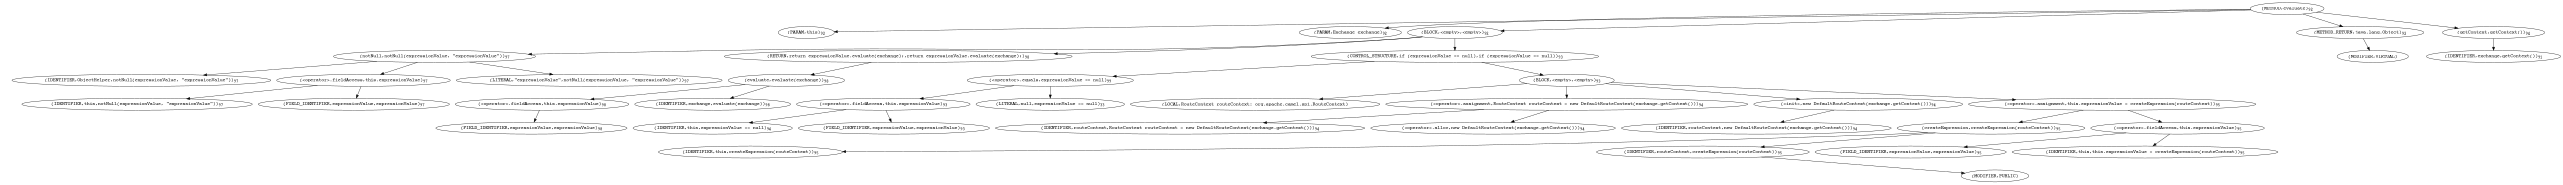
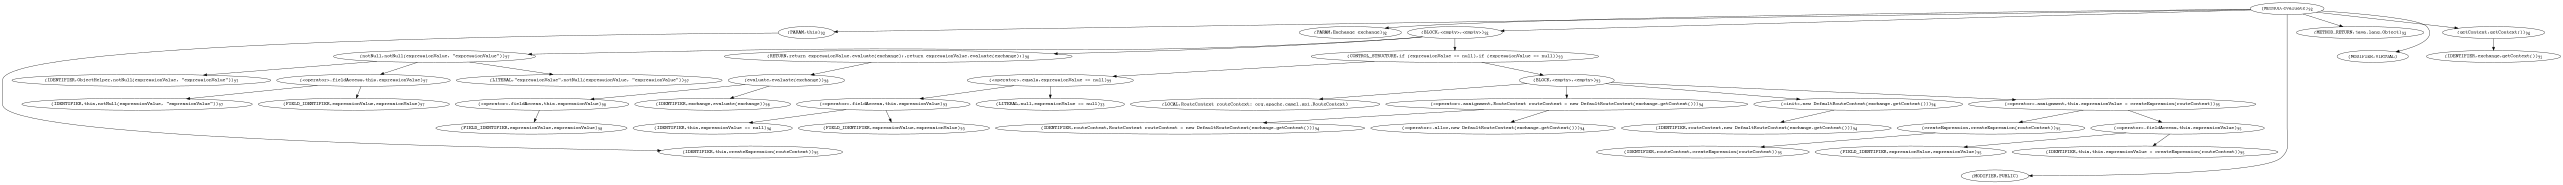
edge "(METHOD_RETURN,java.lang.Object)" -> "(MODIFIER,VIRTUAL)": now "(METHOD,evaluate)" -> "(MODIFIER,VIRTUAL)"
edge "(createExpression,createExpression(routeContext))" -> "(IDENTIFIER,this,createExpression(routeContext))": now "(PARAM,this)" -> "(IDENTIFIER,this,createExpression(routeContext))"
edge "(IDENTIFIER,routeContext,createExpression(routeContext))" -> "(MODIFIER,PUBLIC)": now "(METHOD,evaluate)" -> "(MODIFIER,PUBLIC)"
